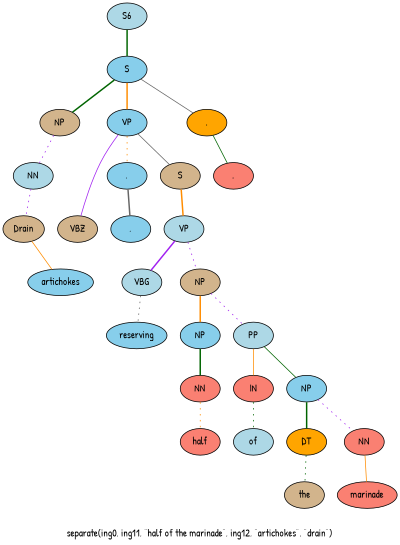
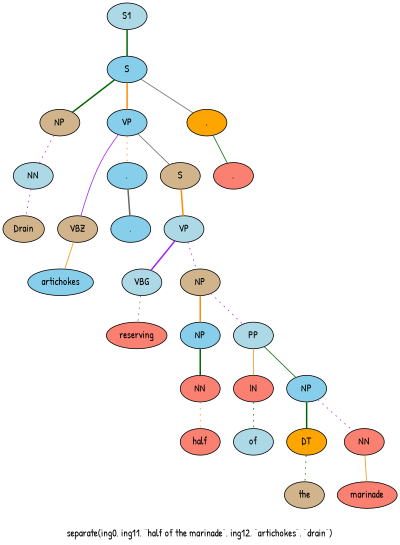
node "S6": label "S6" -> "S1"
edge "Drain" -- "artichokes": now "VBZ" -- "artichokes"
node "reserving": fillcolor skyblue -> salmon
